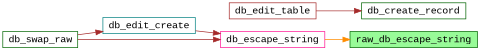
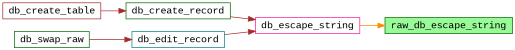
node "db_edit_table": label "db_edit_table" -> "db_create_table"
node "db_edit_create": label "db_edit_create" -> "db_edit_record"
edge "db_swap_raw" -> "db_escape_string": now "db_create_record" -> "db_escape_string"
